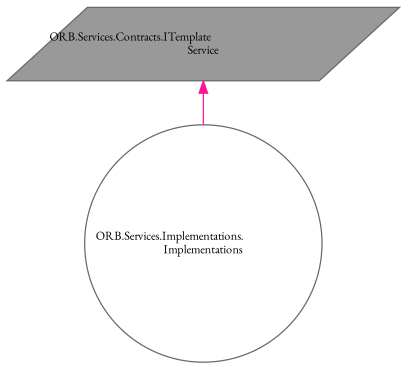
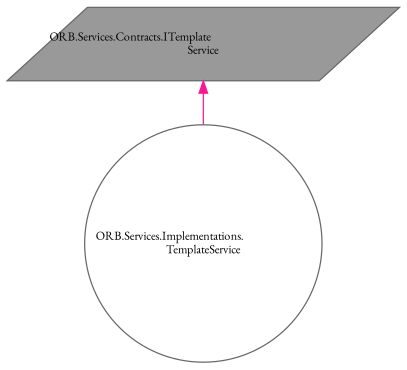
node "ORB.Services.Implementations. Implementations": label "ORB.Services.Implementations. Implementations" -> "ORB.Services.Implementations. TemplateService"
